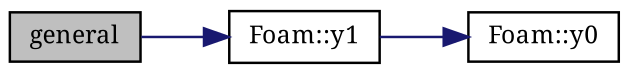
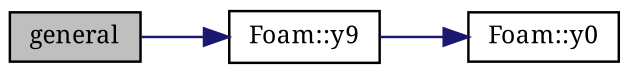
node "Foam::y1": label "Foam::y1" -> "Foam::y9"
